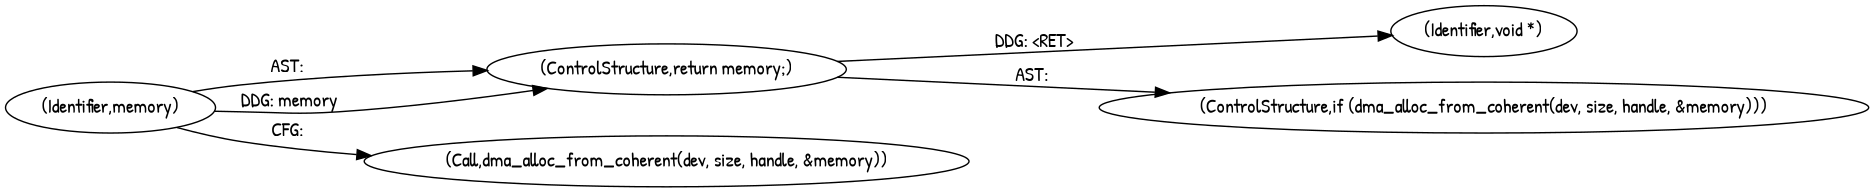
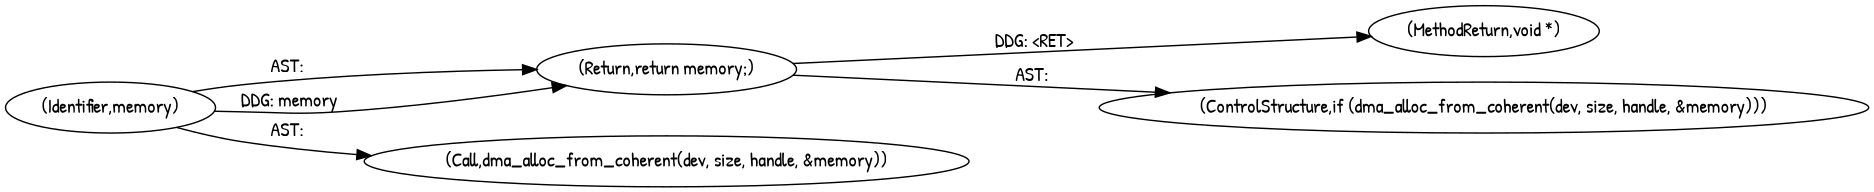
node "(Identifier,void *)": label "(Identifier,void *)" -> "(MethodReturn,void *)"
node "(ControlStructure,return memory;)": label "(ControlStructure,return memory;)" -> "(Return,return memory;)"
edge "(Identifier,memory)" -> "(Call,dma_alloc_from_coherent(dev, size, handle, &memory))": label "CFG: " -> "AST: "
